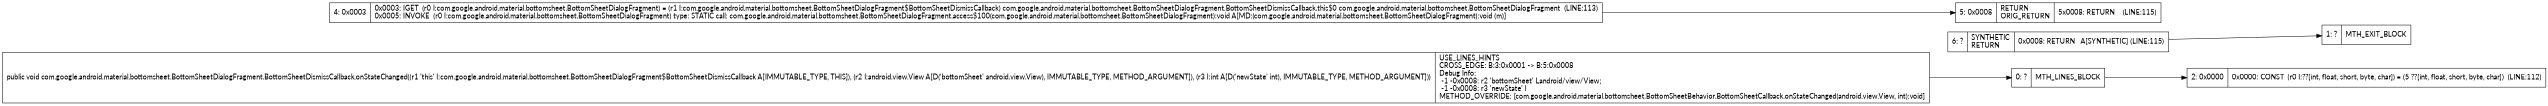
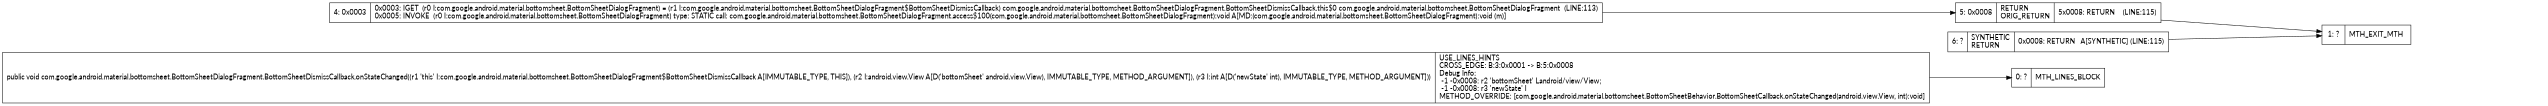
edge "5: 0x0008" -> "1: ?": added
node "1: ?": text "MTH_EXIT_BLOCK" -> "MTH_EXIT_MTH"
node "2: 0x0000": removed
